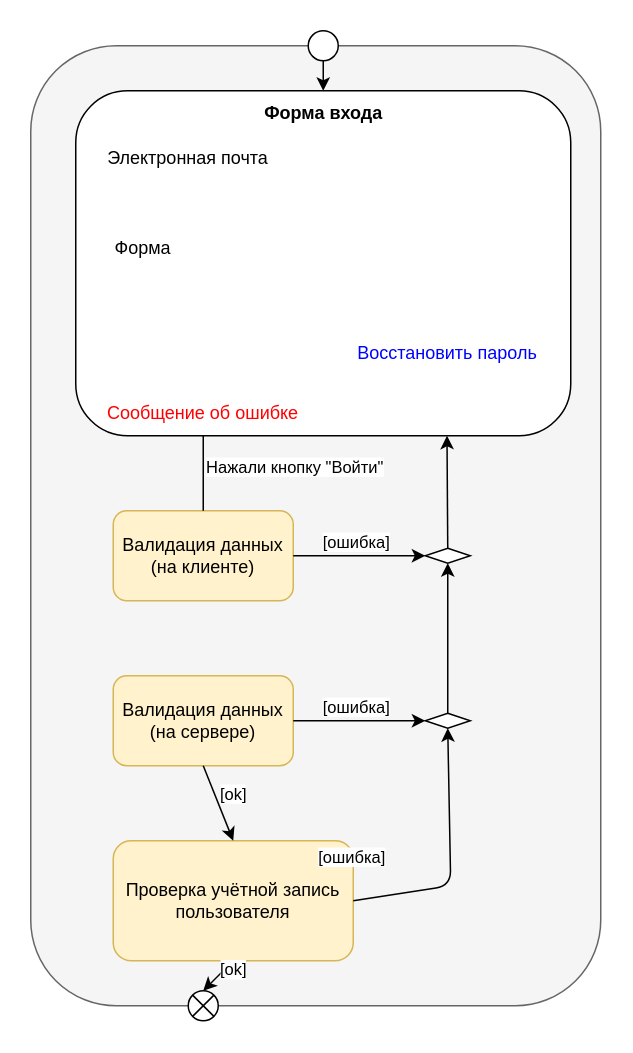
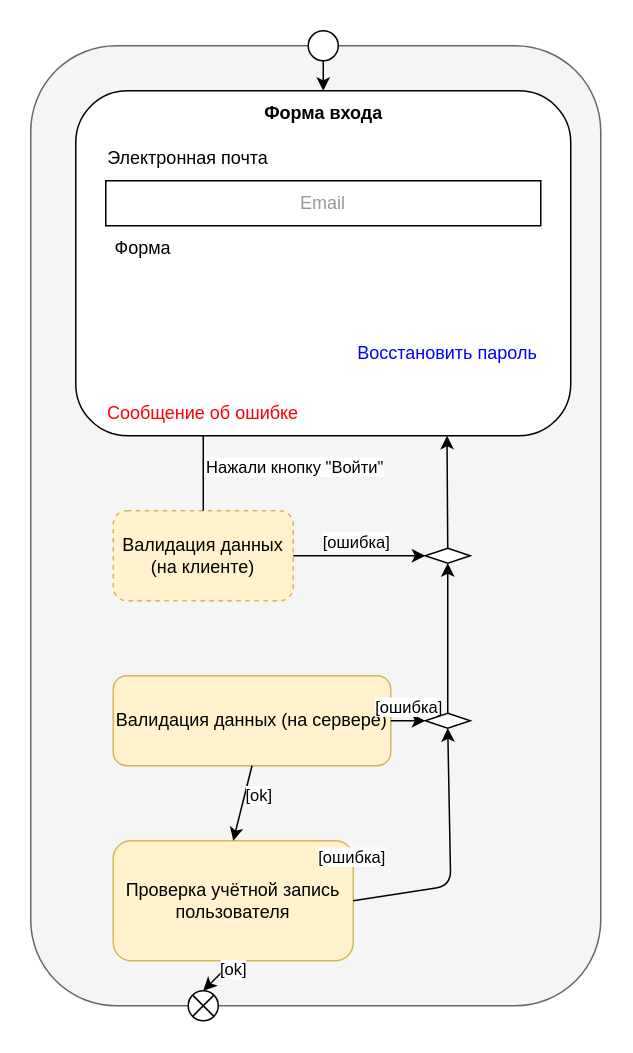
node "Email": added
node "Валидация данных (на клиенте)": style solid -> dashed
node "Валидация данных (на сервере)": size 180x90 -> 278x90
